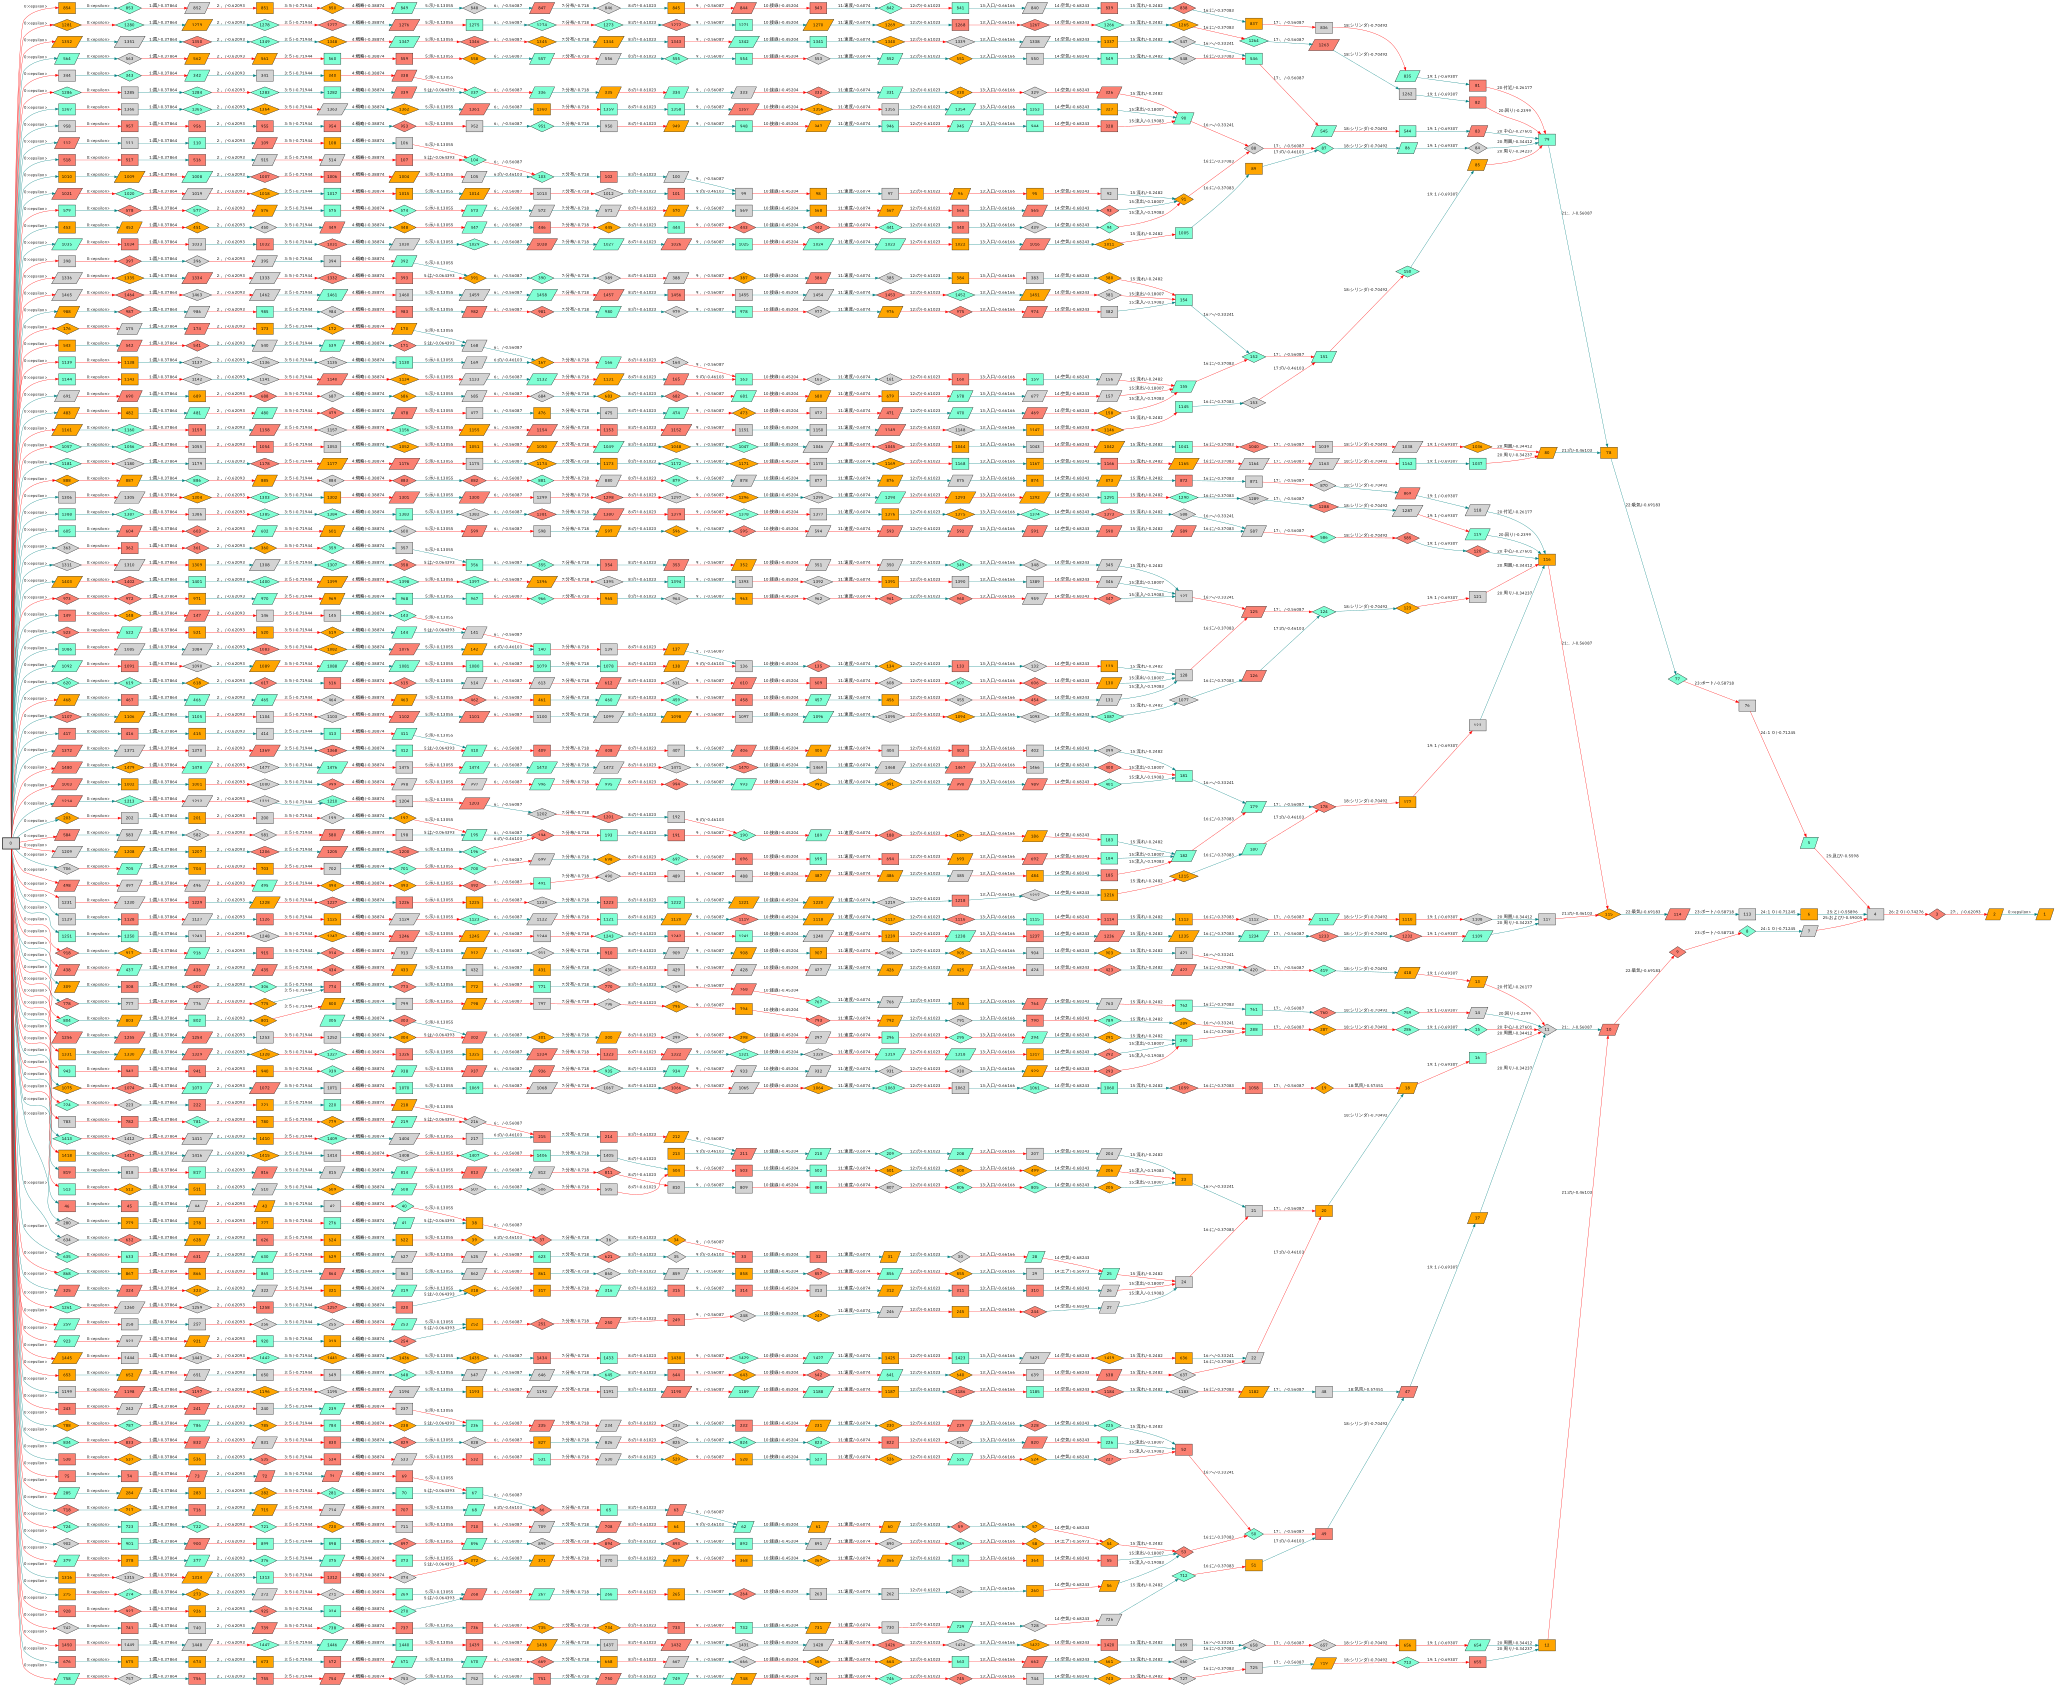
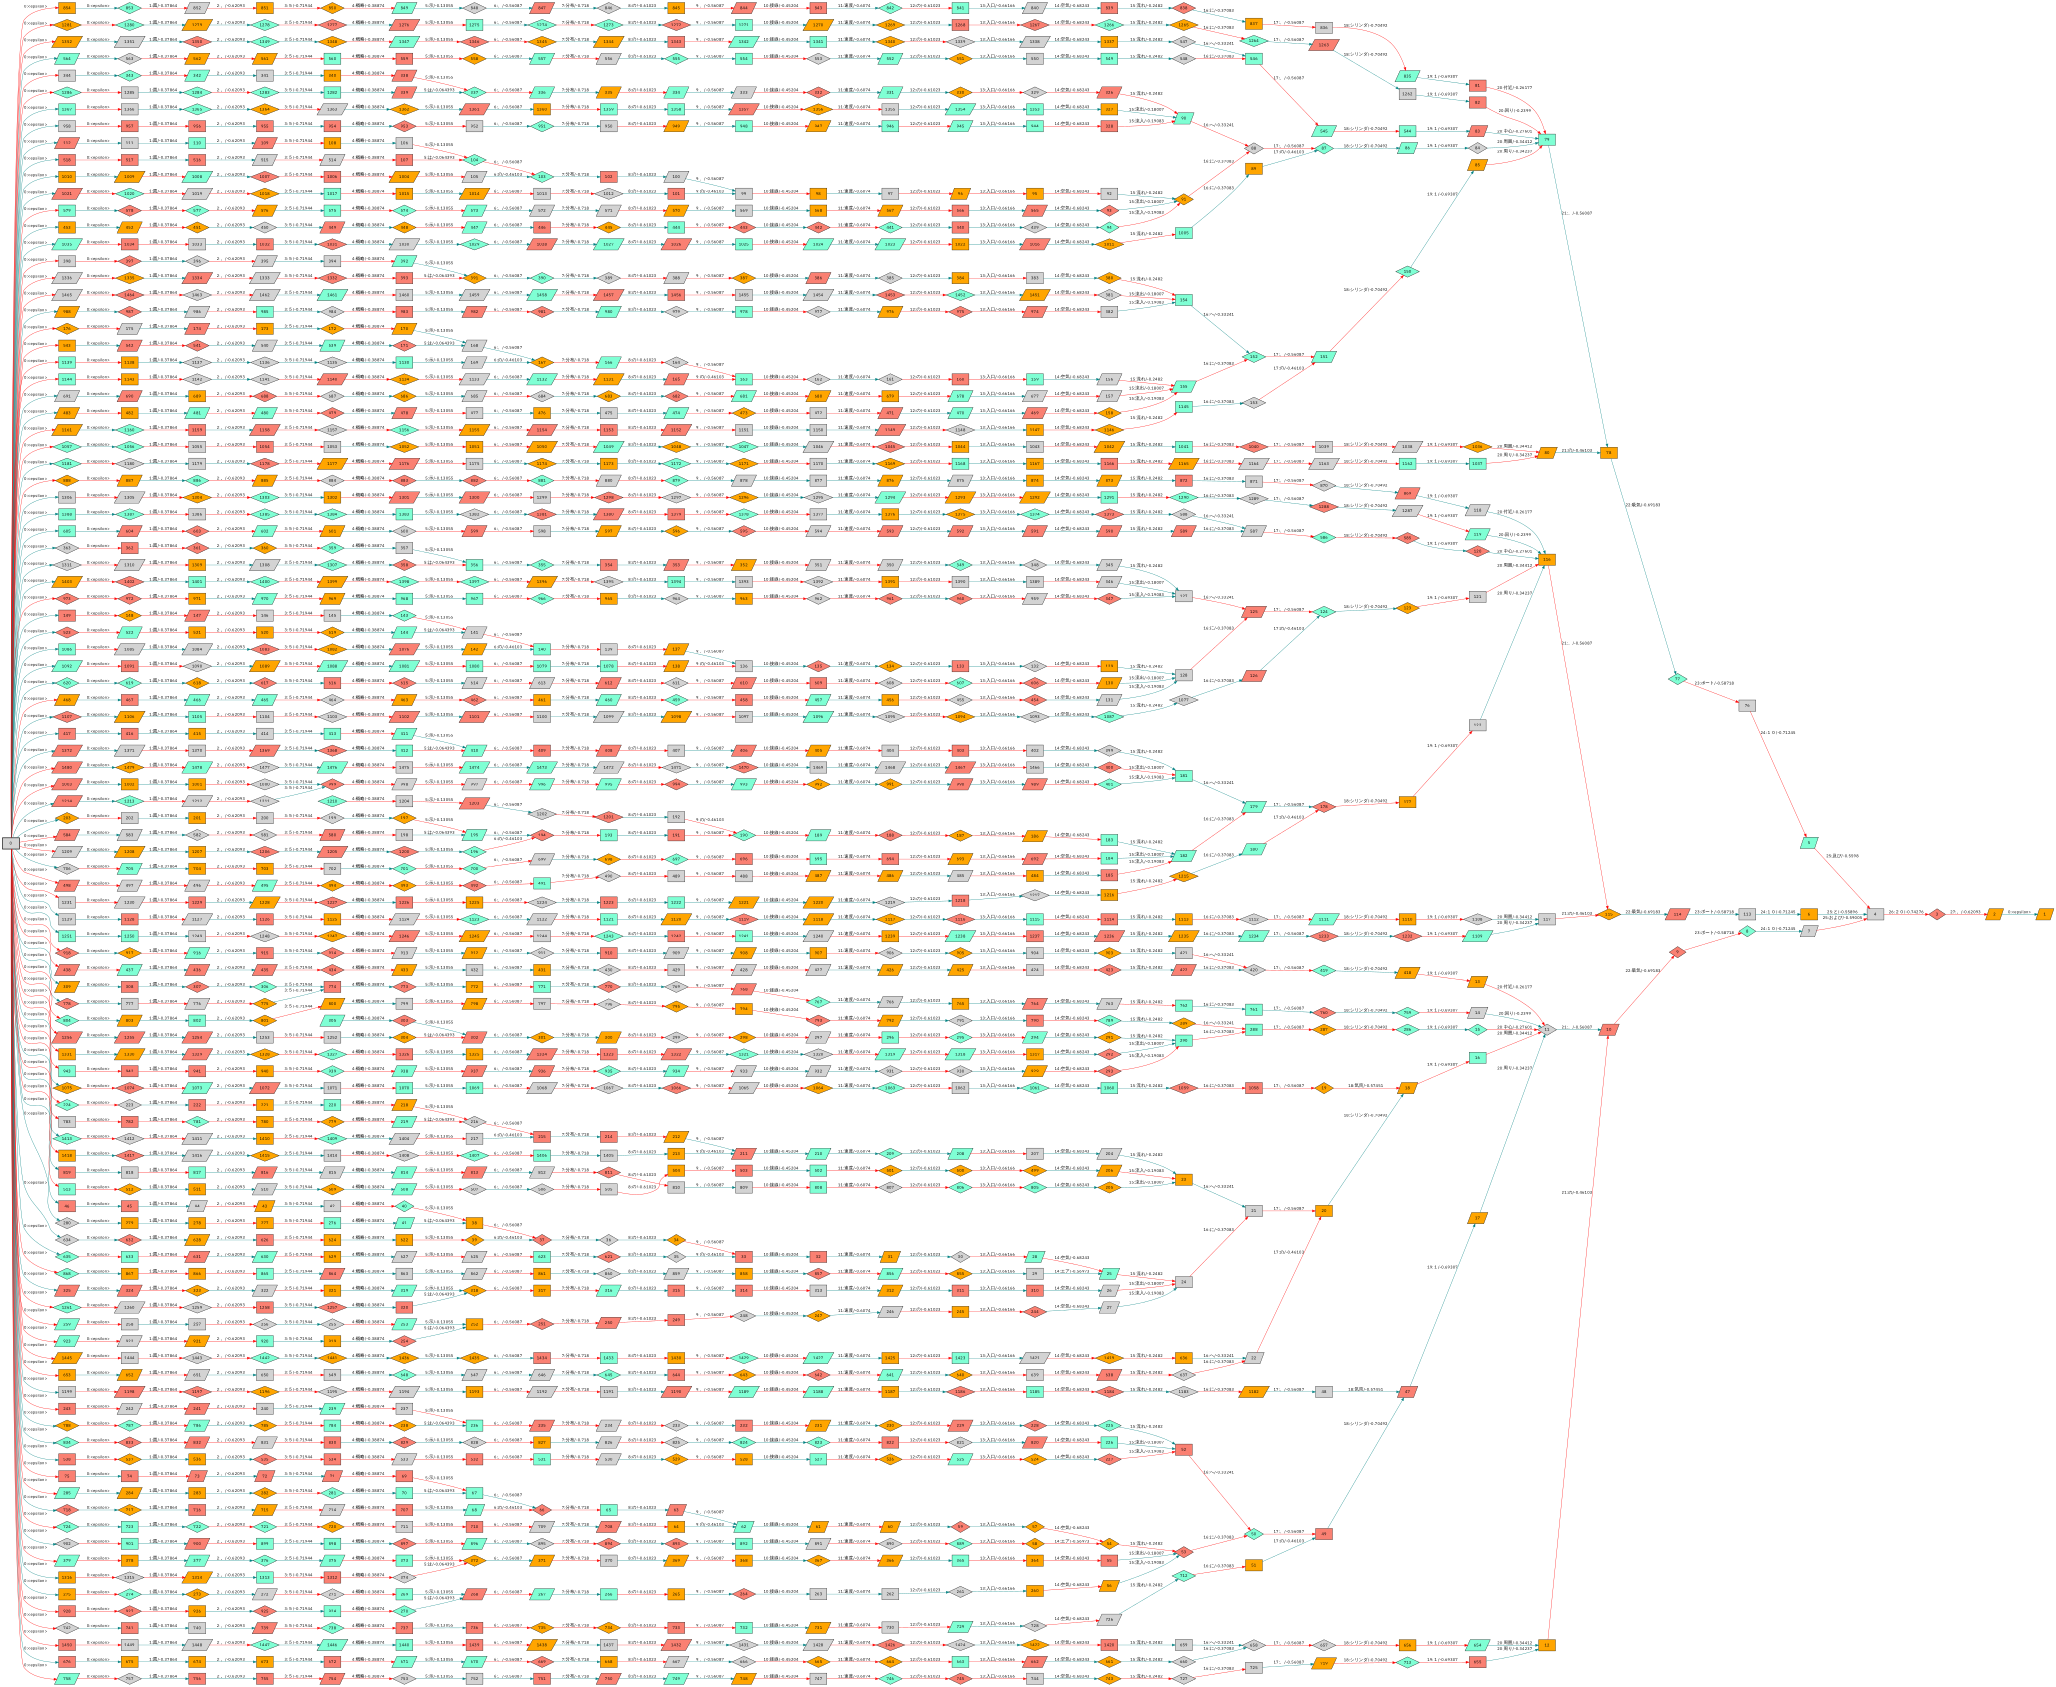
edge "691" -> "690": color red -> teal
edge "1211" -> "1210": now "1211" -> "999"
edge "1405" -> "504": now "1405" -> "213"
